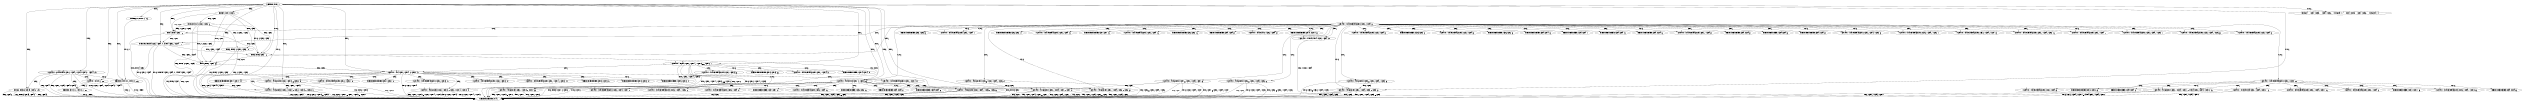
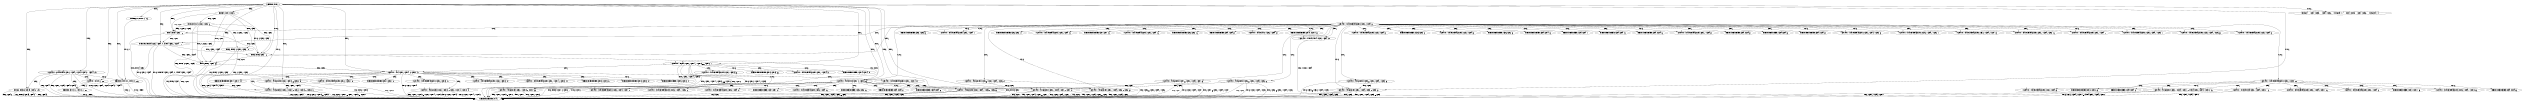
edge "(<operator>.assignment,VAR8 = VAR2->VAR9->VAR8)" -> "(<operator>.assignment,VAR2->VAR9->VAR8 = VAR8)": added, label "DDG: VAR8"
